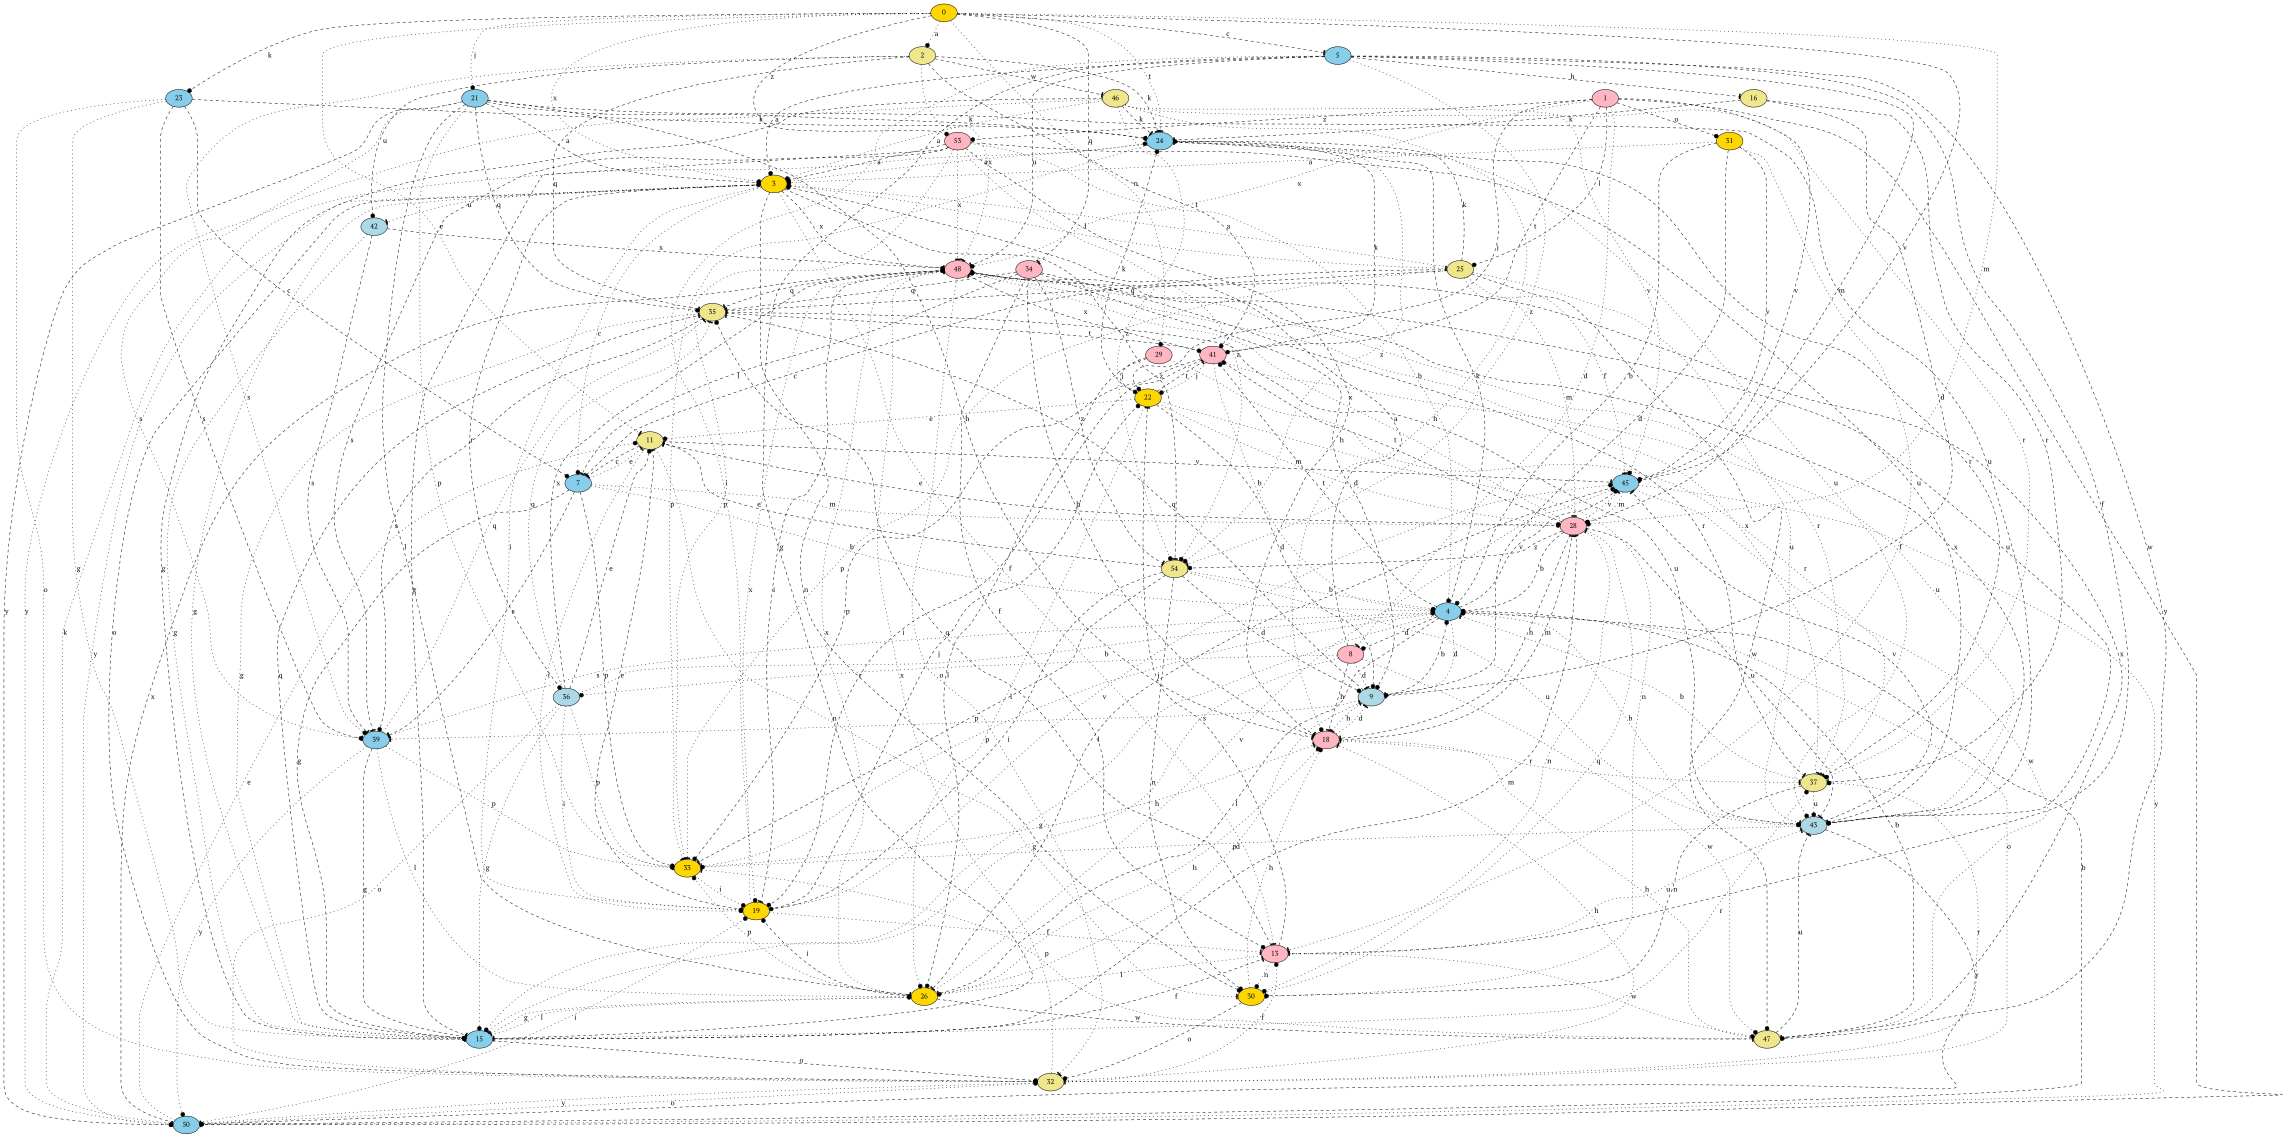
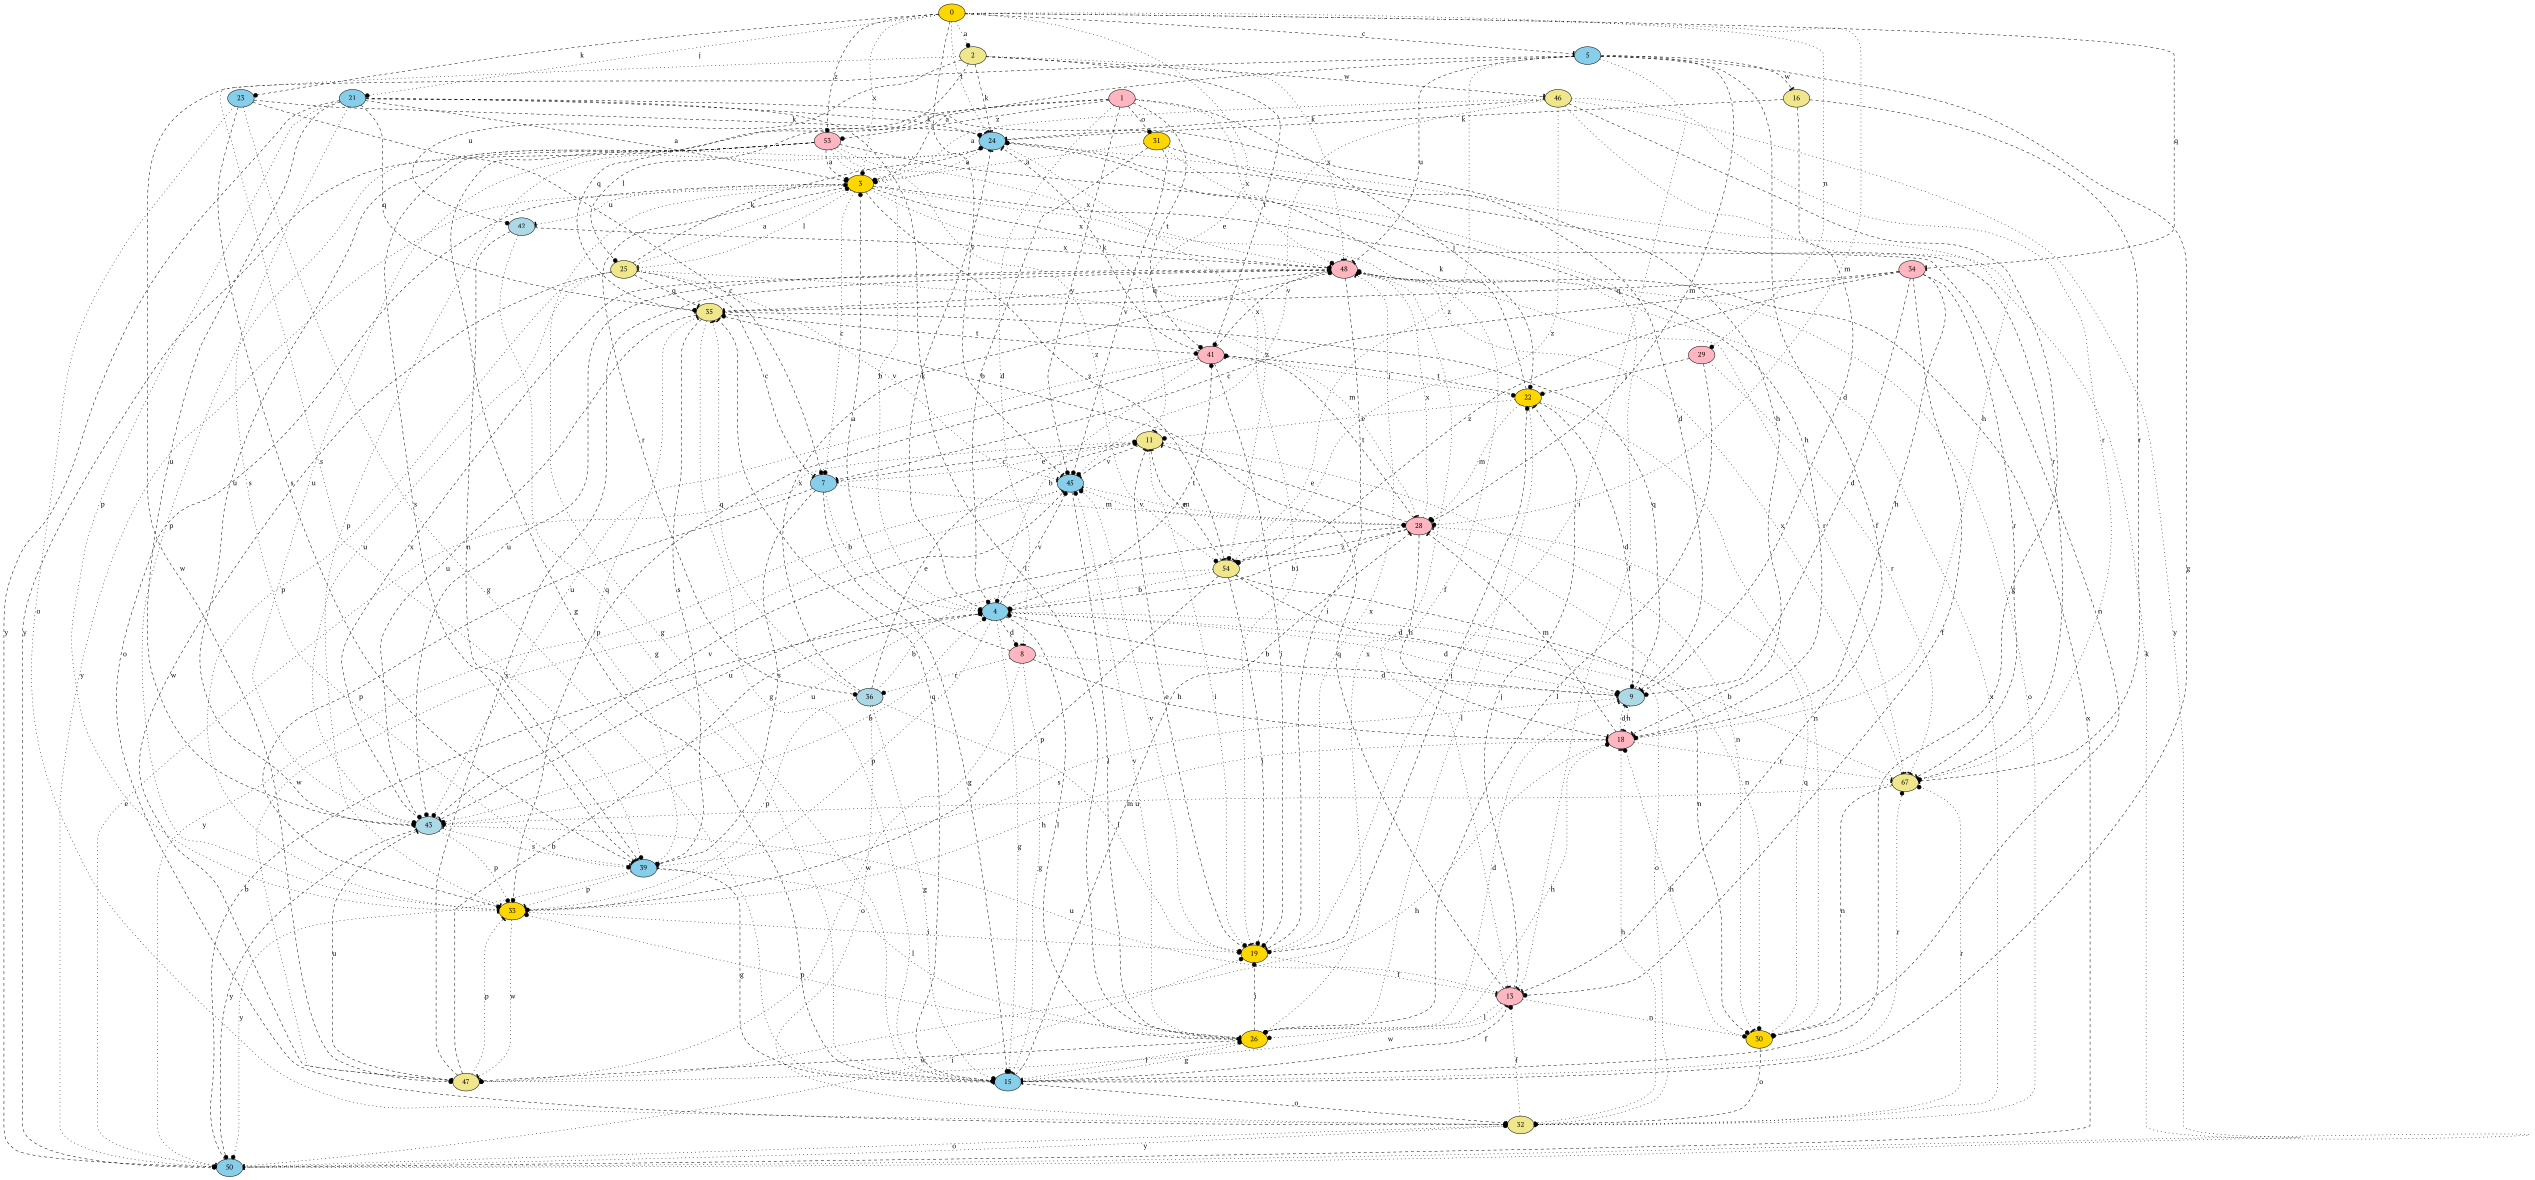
edge "5" -> "16": label "h" -> "w"
edge "34" -> "7": label "l" -> "c"
edge "25" -> "45": label "f" -> "v"
edge "42" -> "39": label "s" -> "n"
edge "4" -> "39": now "43" -> "39"
node "37": label "37" -> "67"
edge "33" -> "47": added, label "w"
